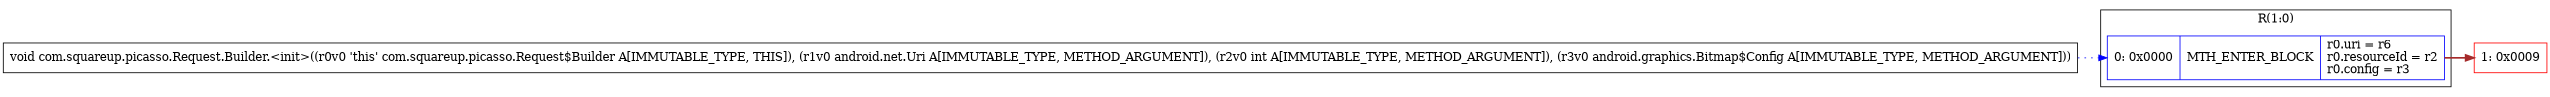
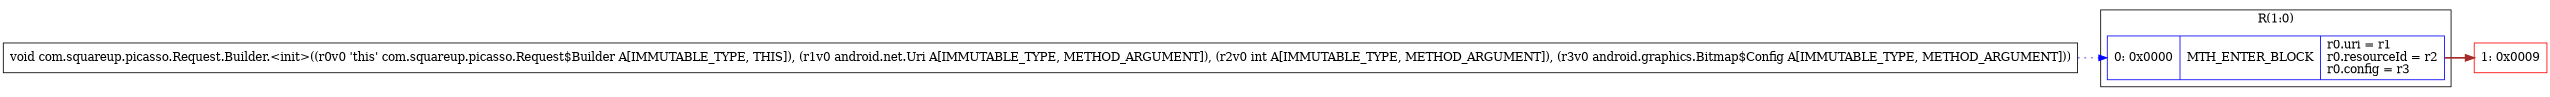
node "0: 0x0000": text "r0.uri = r6" -> "r0.uri = r1"
